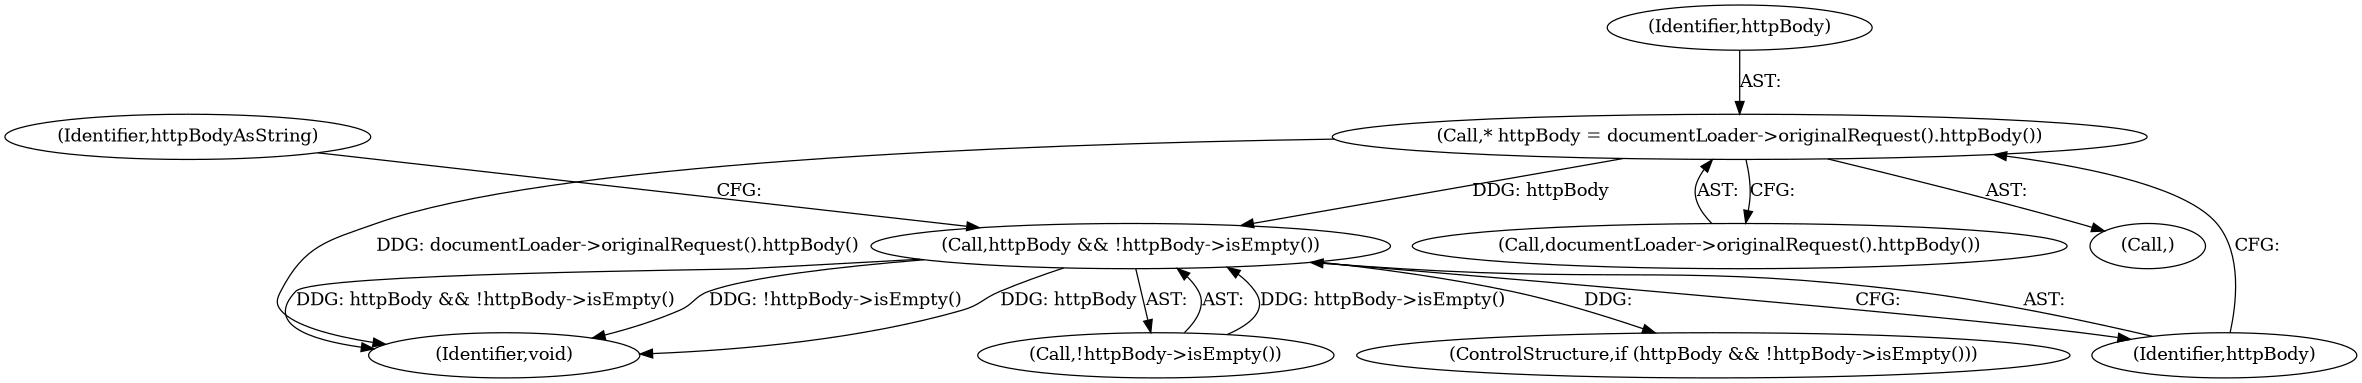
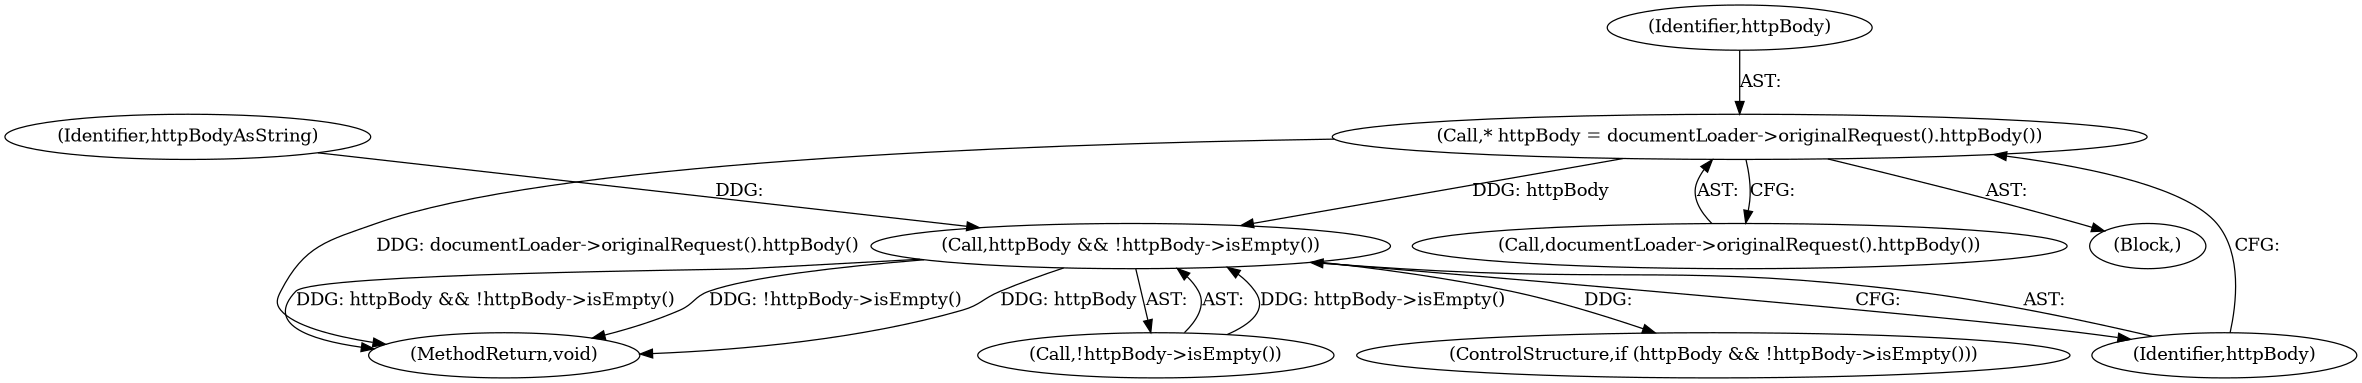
edge "(Identifier,httpBodyAsString)" -> "(Call,httpBody && !httpBody->isEmpty())": label "CFG: " -> "DDG: "
node "(Call,)": label "(Call,)" -> "(Block,)"
node "(Identifier,void)": label "(Identifier,void)" -> "(MethodReturn,void)"
